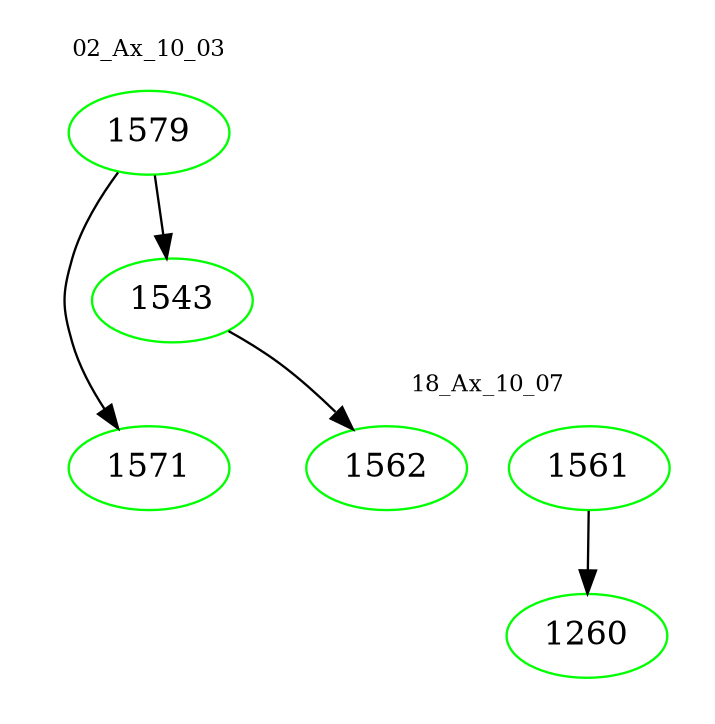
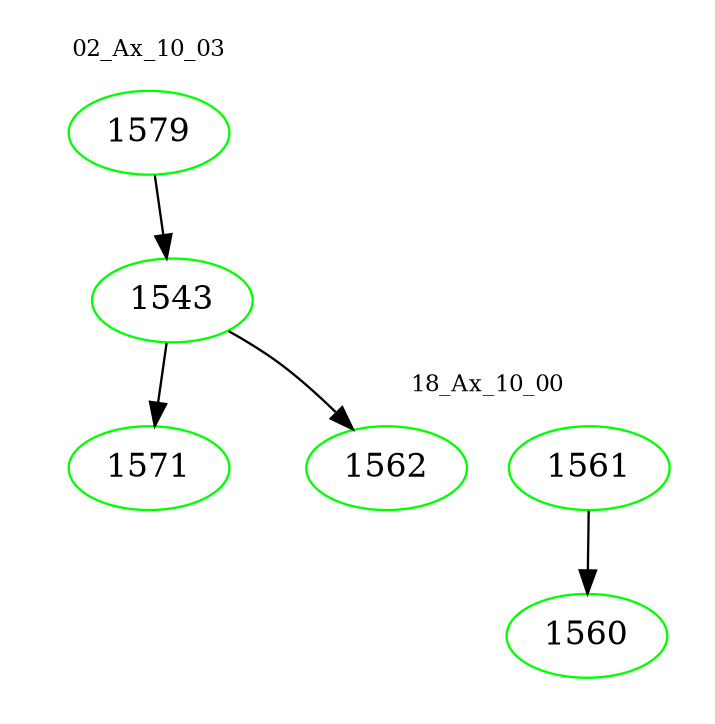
edge "1579" -> "1571": now "1543" -> "1571"
cluster "18_Ax_10_07": label "18_Ax_10_07" -> "18_Ax_10_00"
node "1260": label "1260" -> "1560"
